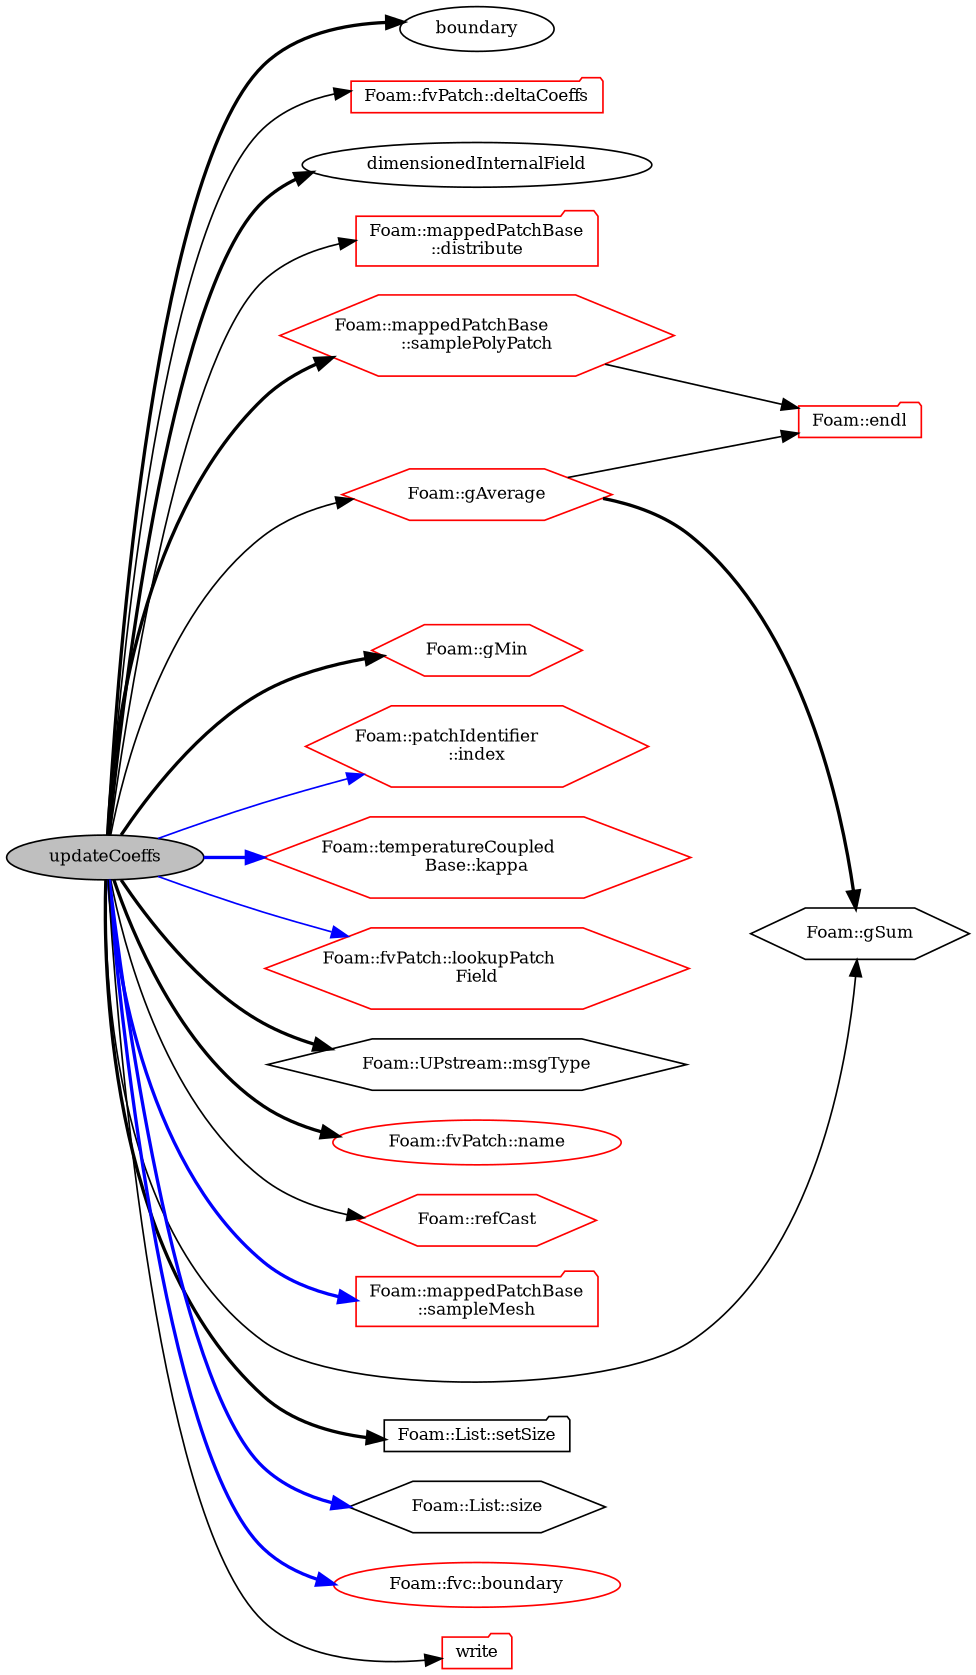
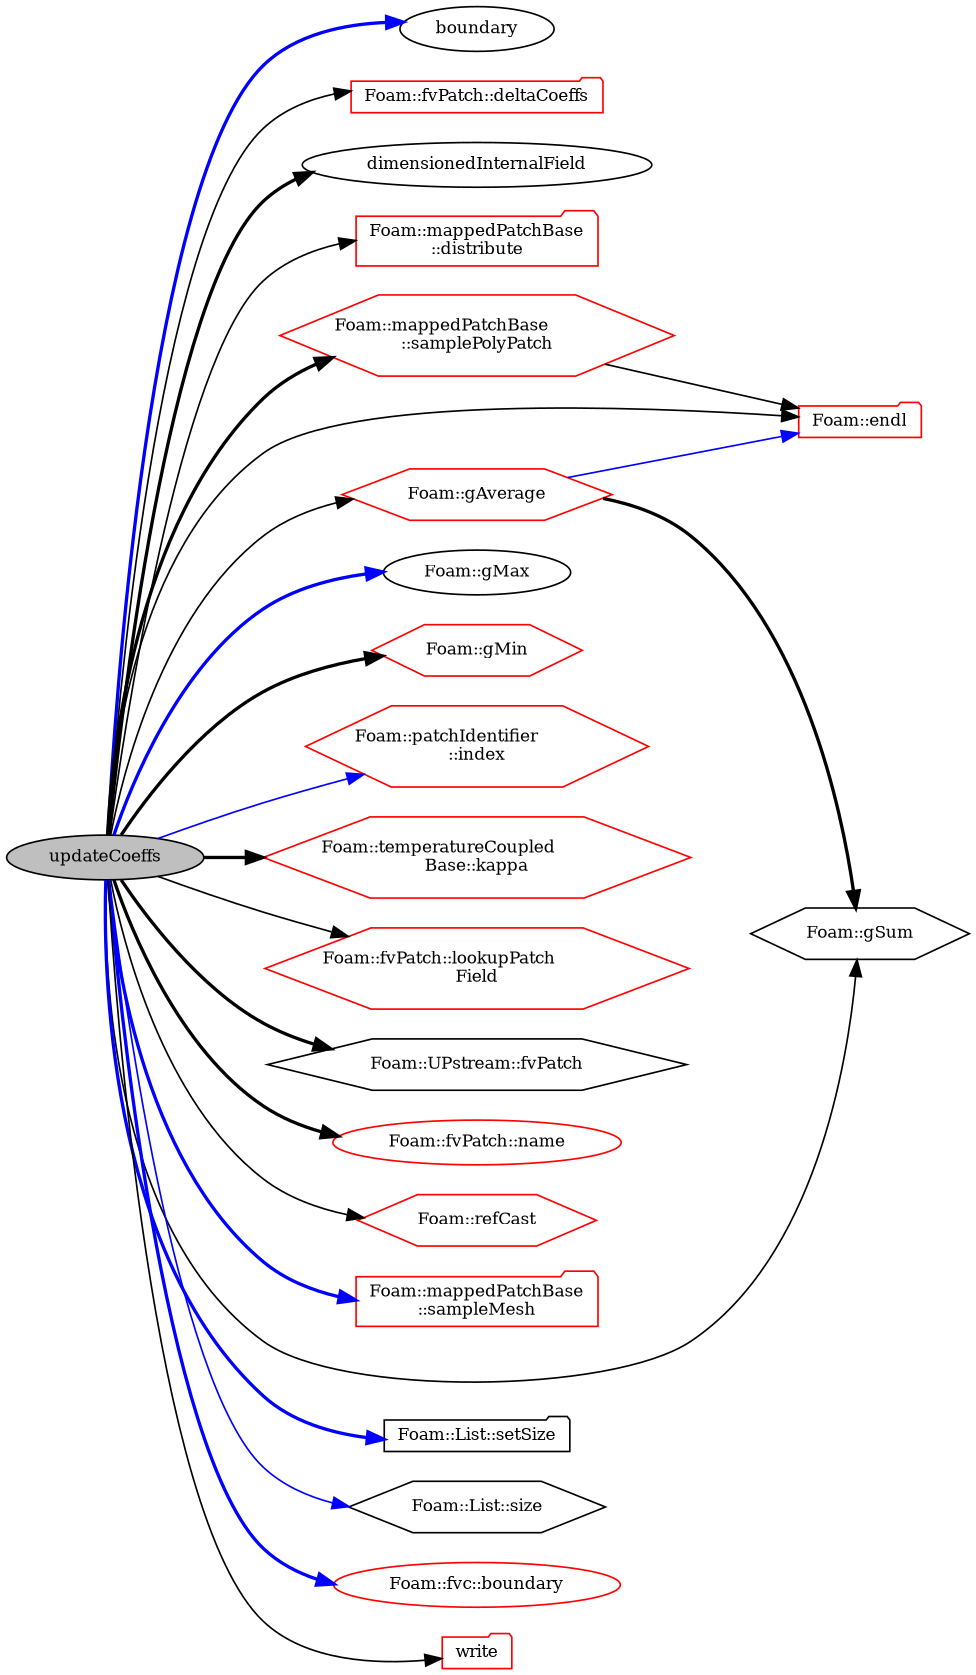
edge "updateCoeffs" -> "boundary": color black -> blue
edge "updateCoeffs" -> "Foam::endl": added
edge "Foam::gAverage" -> "Foam::endl": color black -> blue
node "Foam::gMax": added
edge "updateCoeffs" -> "Foam::temperatureCoupled Base::kappa": color blue -> black
edge "updateCoeffs" -> "Foam::fvPatch::lookupPatch Field": color blue -> black
node "Foam::UPstream::msgType": label "Foam::UPstream::msgType" -> "Foam::UPstream::fvPatch"
edge "updateCoeffs" -> "Foam::List::size": style bold -> solid
edge "updateCoeffs" -> "Foam::List::setSize": color black -> blue
